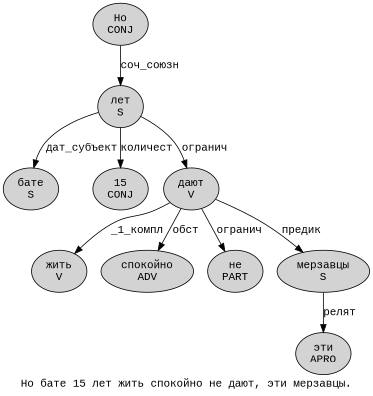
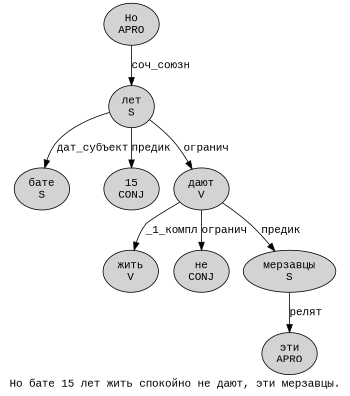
node "Но CONJ": label "Но CONJ" -> "Но APRO"
edge "лет S" -> "15 CONJ": label "количест" -> "предик"
node "спокойно ADV": removed
node "не PART": label "не PART" -> "не CONJ"
